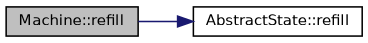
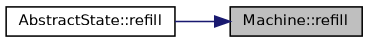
edge "Machine::refill" -> "AbstractState::refill": reversed
